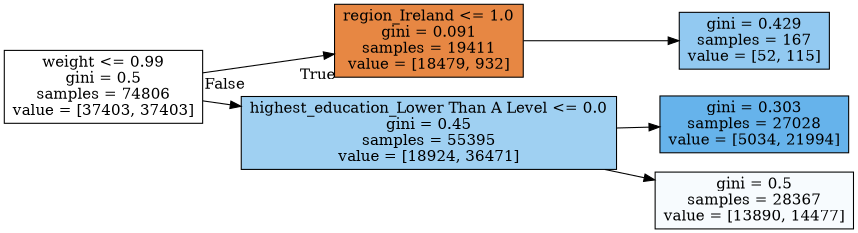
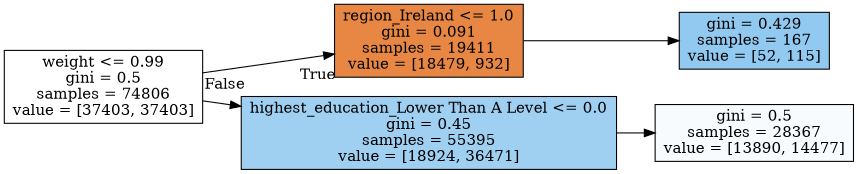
node "gini = 0.303 samples = 27028 value = [5034, 21994]": removed
